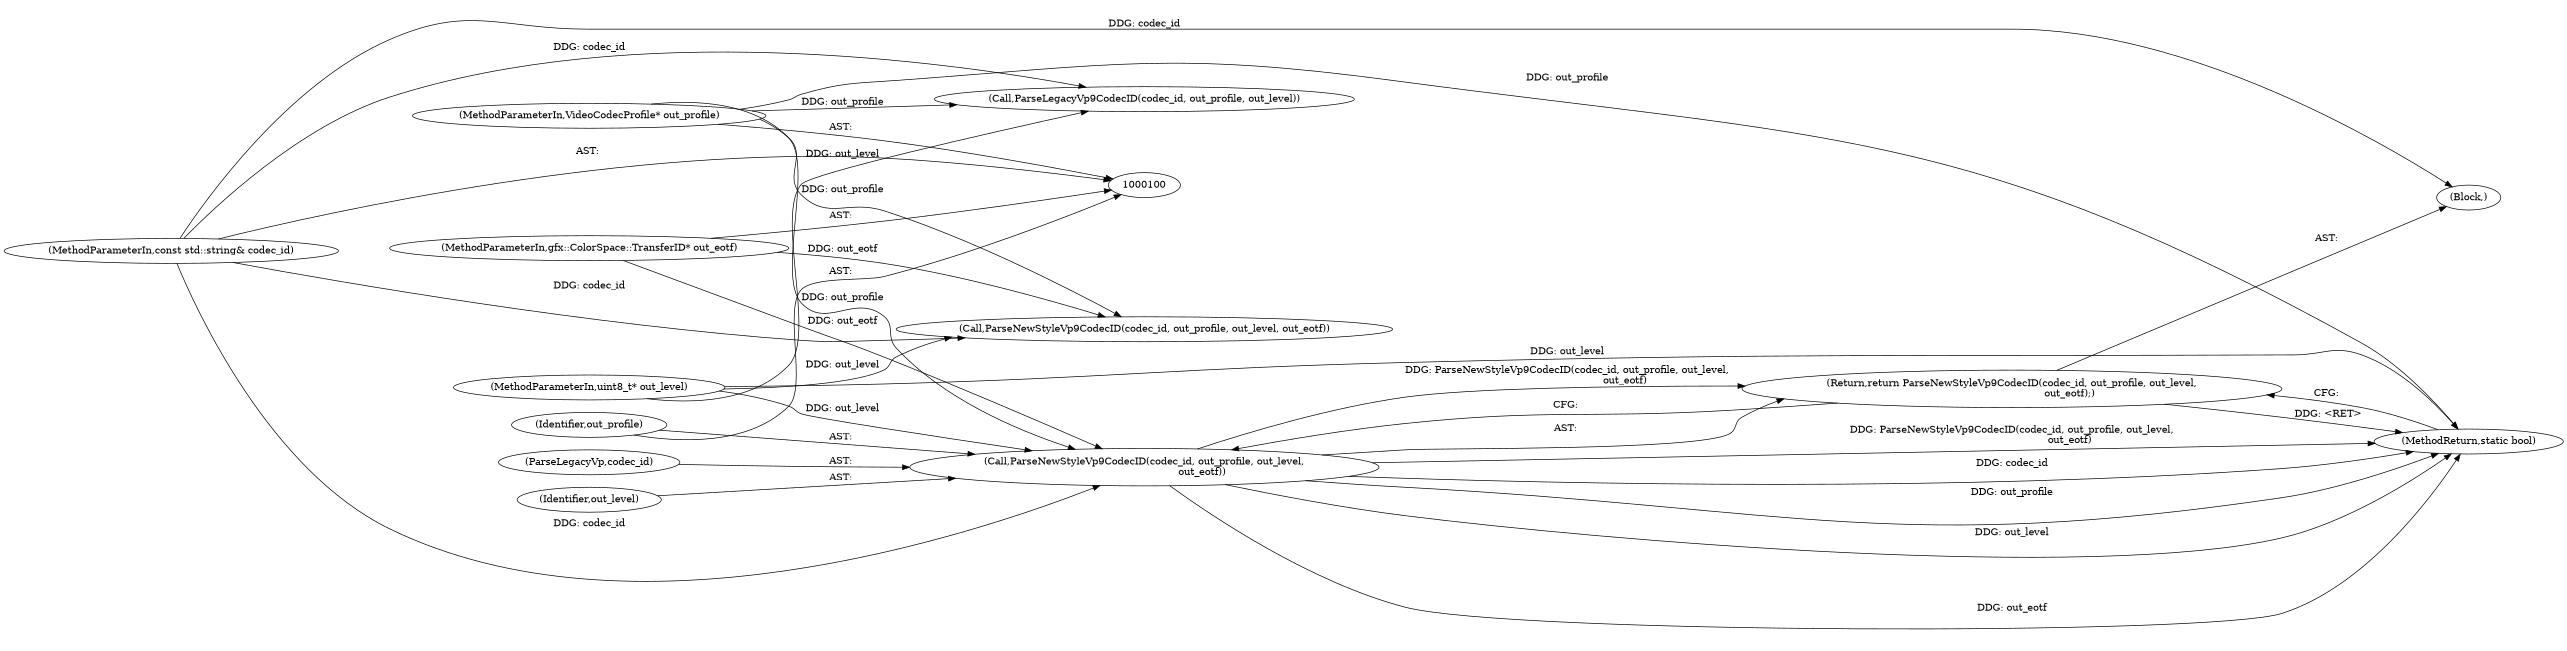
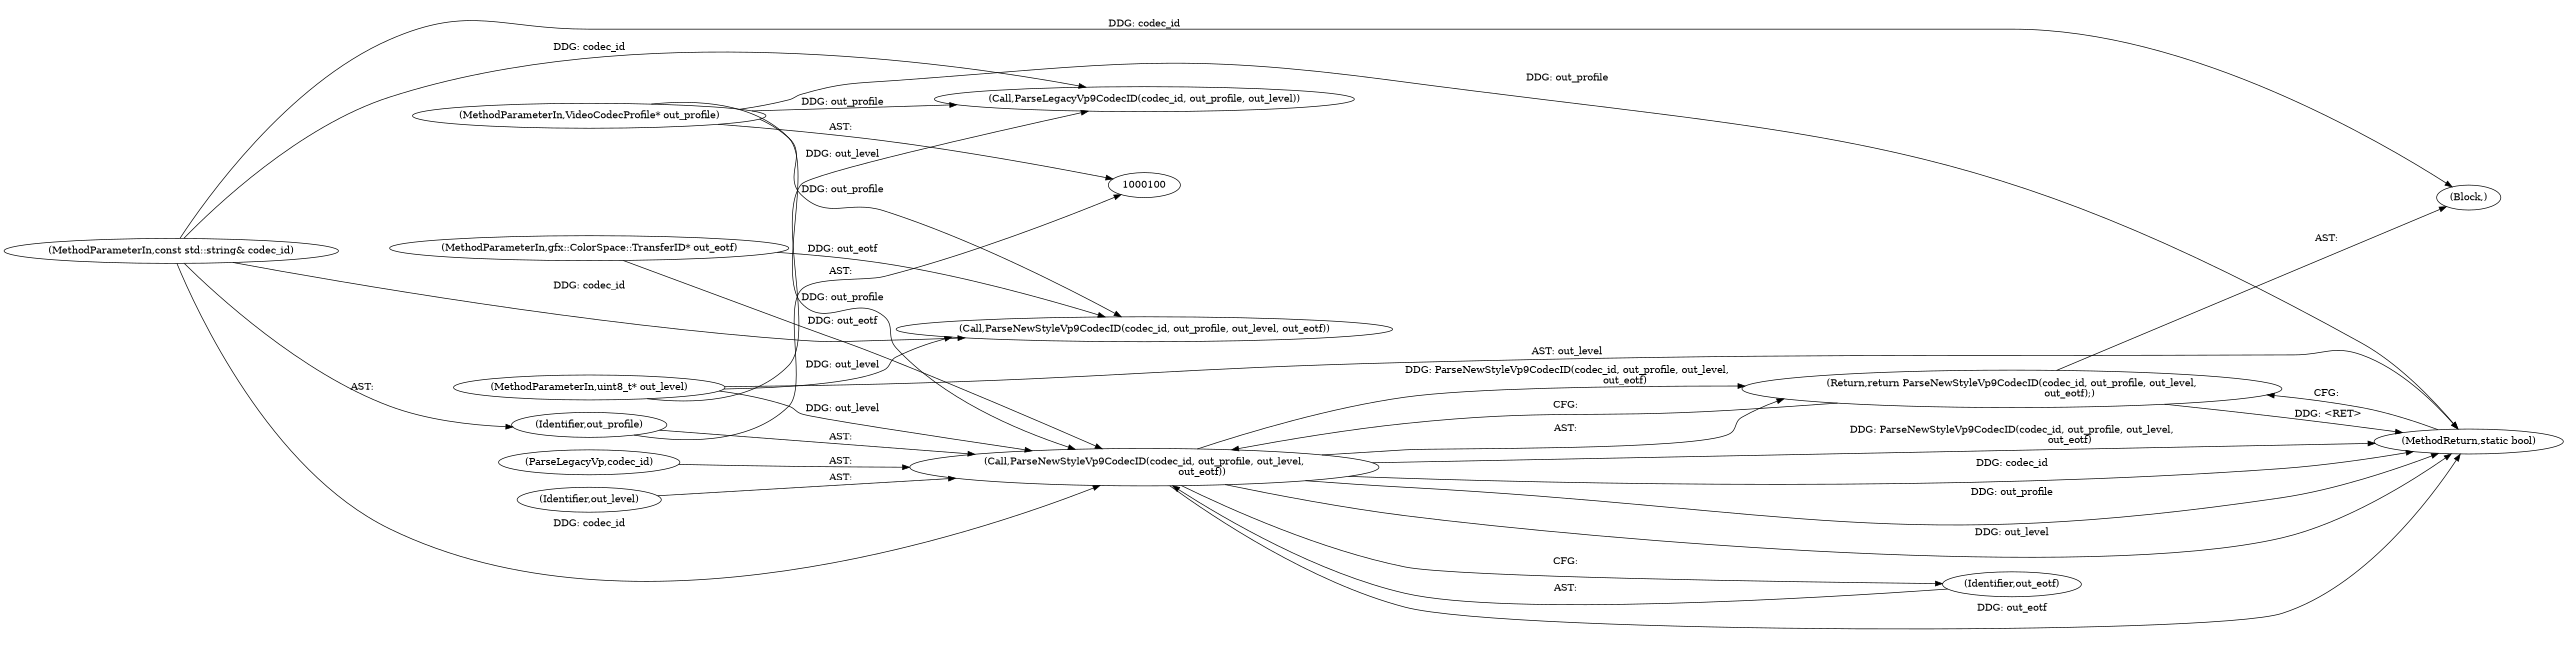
edge "(MethodParameterIn,const std::string& codec_id)" -> "1000100": now "(MethodParameterIn,const std::string& codec_id)" -> "(Identifier,out_profile)"
edge "(MethodParameterIn,gfx::ColorSpace::TransferID* out_eotf)" -> "1000100": removed, label "AST:"
edge "(MethodParameterIn,uint8_t* out_level)" -> "(MethodReturn,static bool)": label "DDG: out_level" -> "AST: out_level"
node "(Identifier,out_eotf)": added
